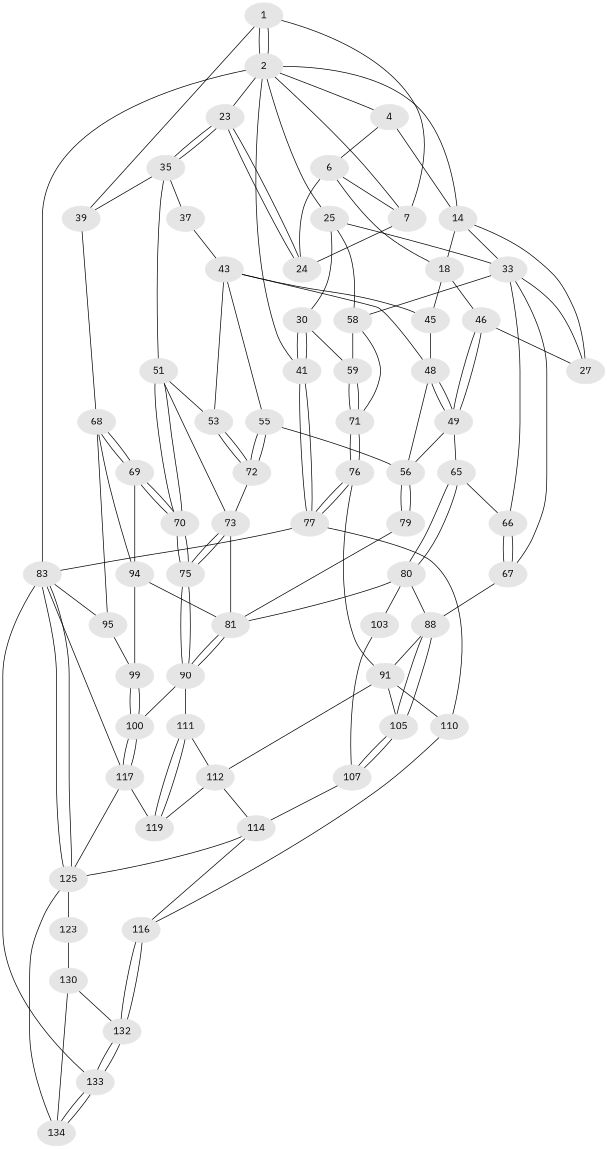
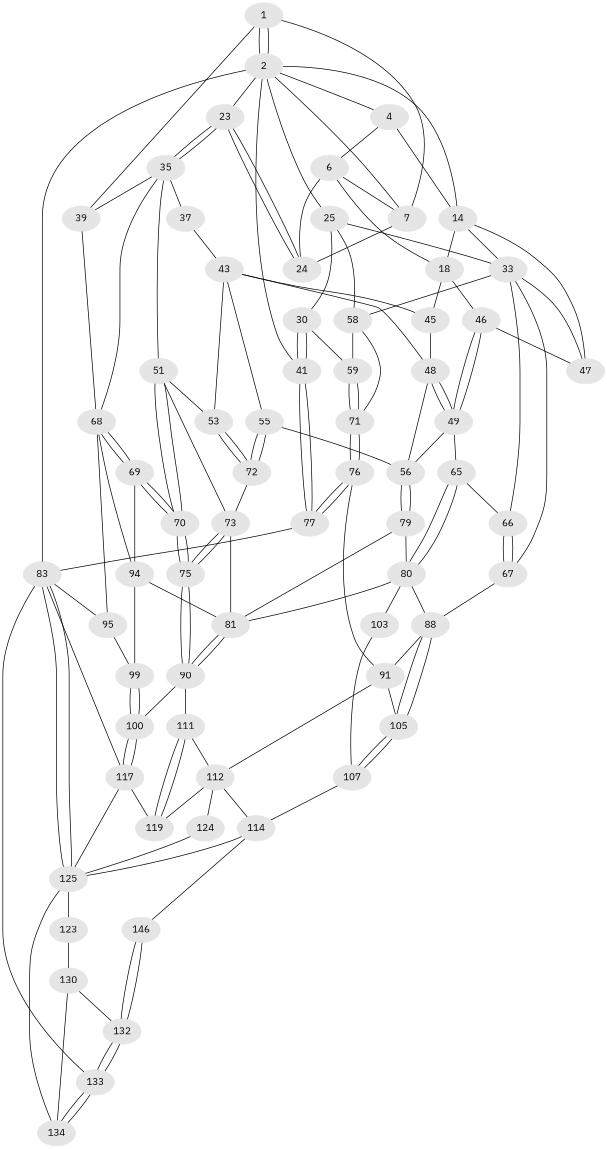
edge "35" -- "68": added
node "27": label "27" -> "47"
edge "79" -- "80": added
node "110": removed
node "124": added
node "116": label "116" -> "146"
